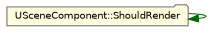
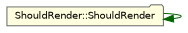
node "USceneComponent::ShouldRender": label "USceneComponent::ShouldRender" -> "ShouldRender::ShouldRender"
